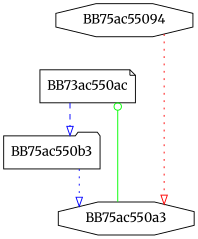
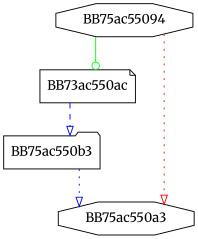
edge "BB75ac550a3" -> "BB73ac550ac": now "BB75ac55094" -> "BB73ac550ac"
